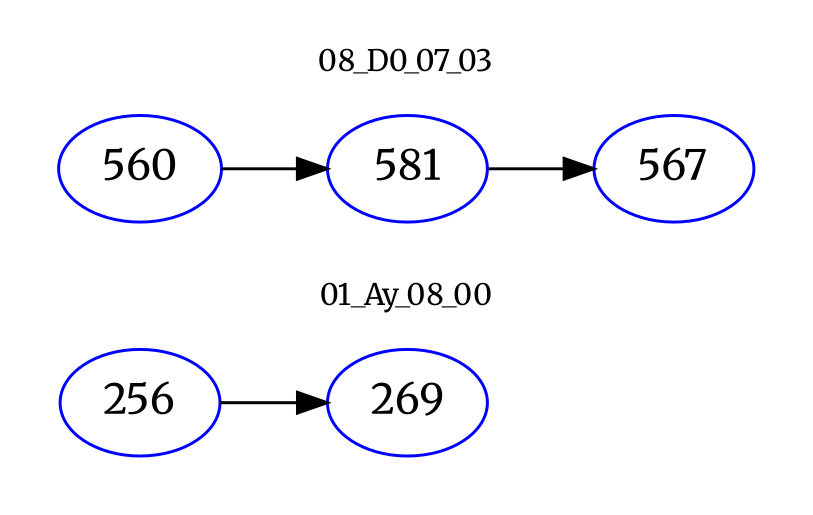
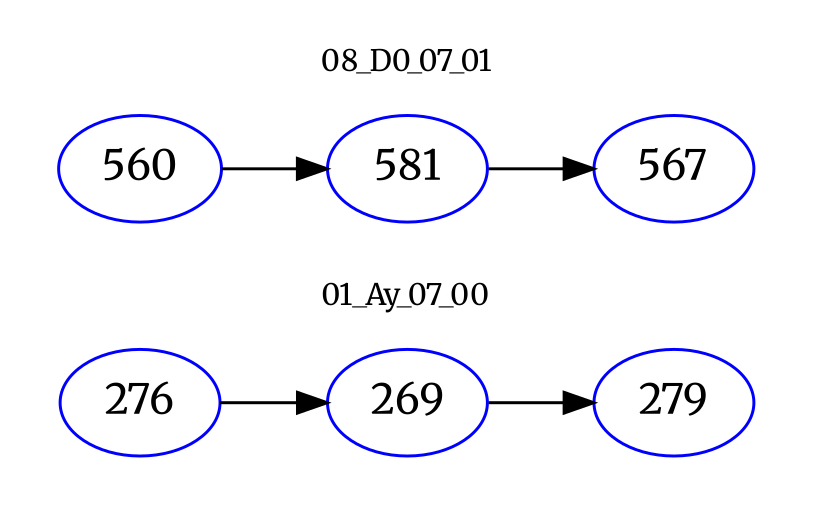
cluster "08_D0_07_03": label "08_D0_07_03" -> "08_D0_07_01"
cluster "01_Ay_08_00": label "01_Ay_08_00" -> "01_Ay_07_00"
node "256": label "256" -> "276"
node "279": added
